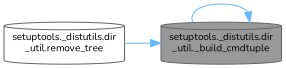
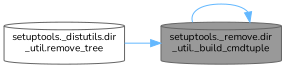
node "setuptools._distutils.dir _util._build_cmdtuple": label "setuptools._distutils.dir _util._build_cmdtuple" -> "setuptools._remove.dir _util._build_cmdtuple"
